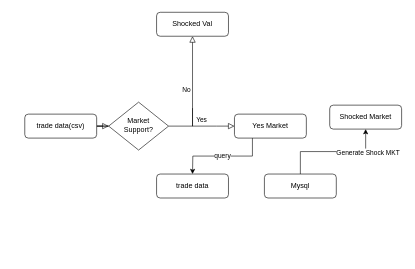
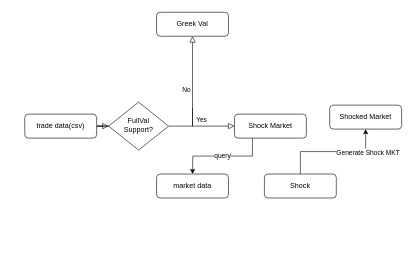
node "Shocked Val": label "Shocked Val" -> "Greek Val"
node "Market Support?": label "Market Support?" -> "FullVal Support?"
node "Yes Market": label "Yes Market" -> "Shock Market"
node "trade data": label "trade data" -> "market data"
node "Mysql": label "Mysql" -> "Shock"
